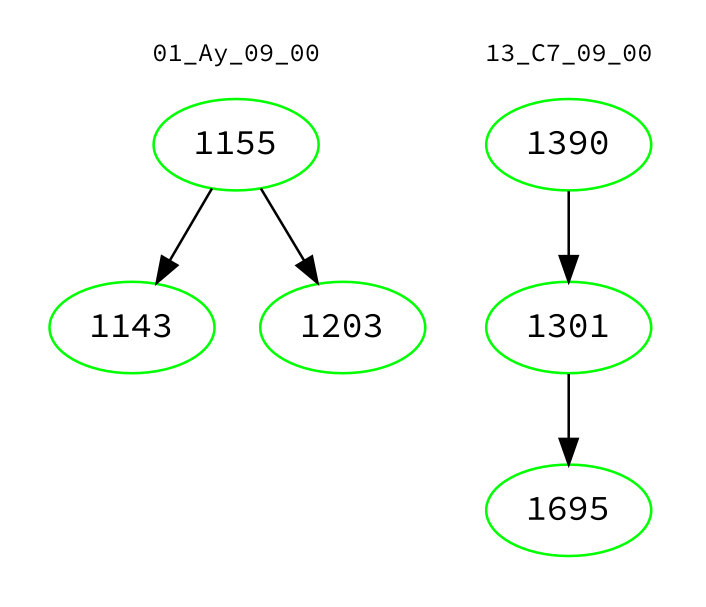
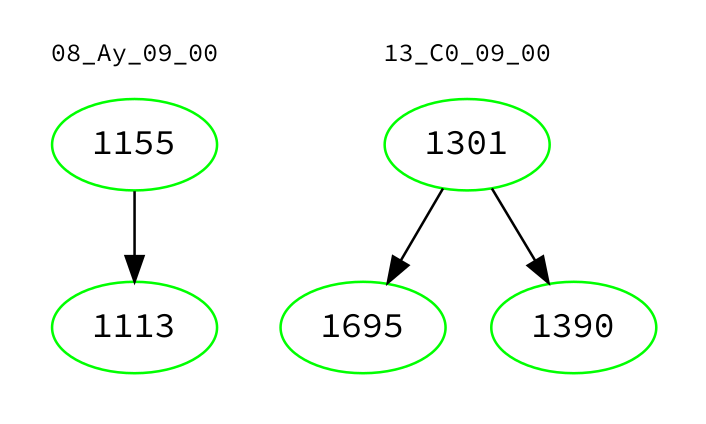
cluster "01_Ay_09_00": label "01_Ay_09_00" -> "08_Ay_09_00"
cluster "13_C7_09_00": label "13_C7_09_00" -> "13_C0_09_00"
edge "1390" -> "1301": reversed
node "1143": label "1143" -> "1113"
node "1203": removed
